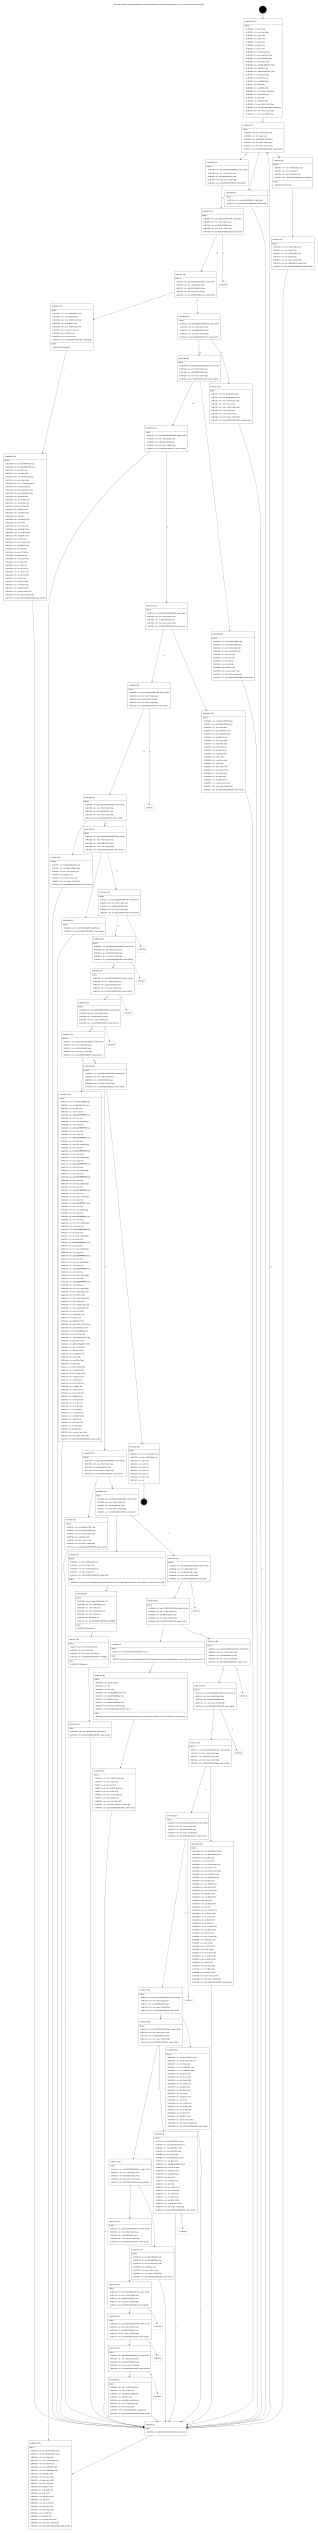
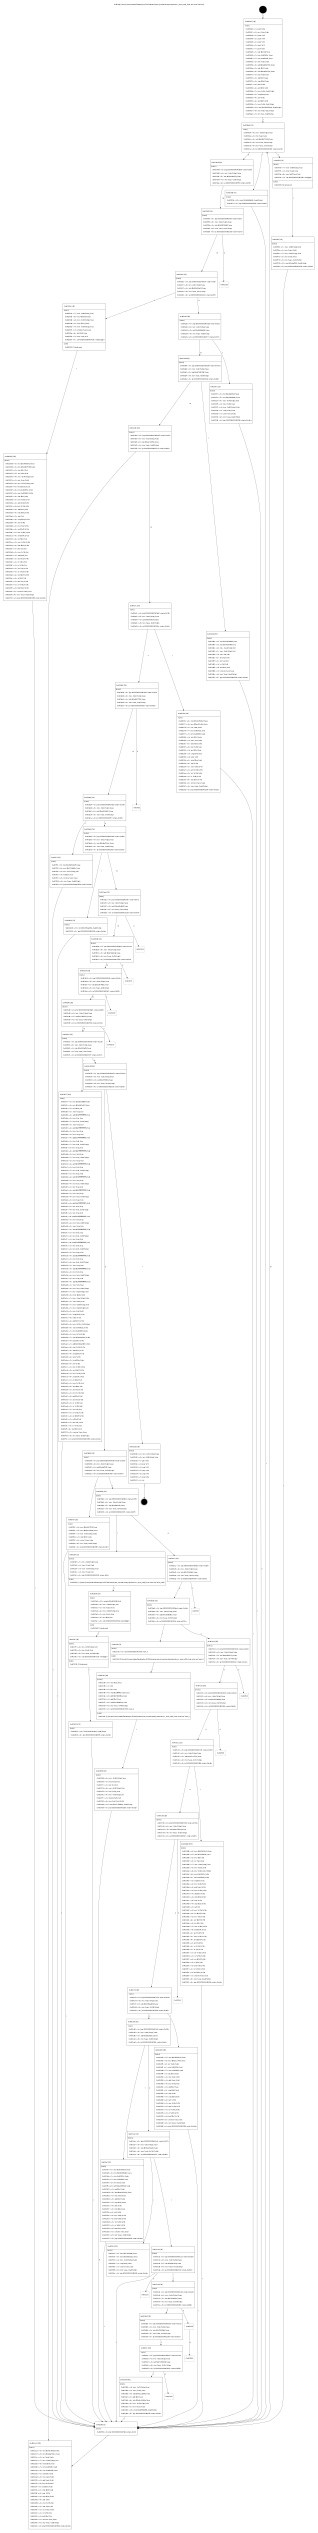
edge "0x401fe1 [91]" -> "0x402212": now "0x401cc8 [28]" -> "0x402212"
edge "0x401d00 [28]" -> "0x402349": now "0x4022f9" -> "0x402349"
edge "0x401fc3 [30]" -> "0x4025fb [5]": now "0x401cc8 [28]" -> "0x4025fb [5]"
